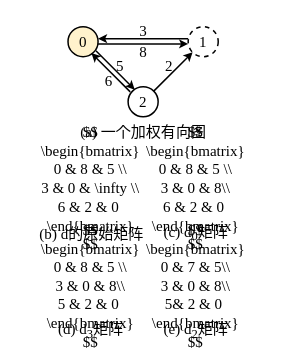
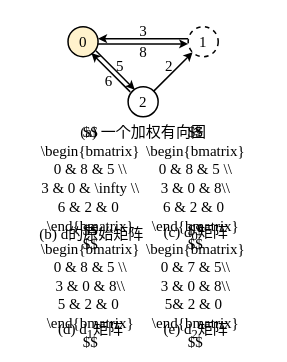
node "(d) d3矩阵": label "(d) d3矩阵" -> "(d) d1矩阵"
